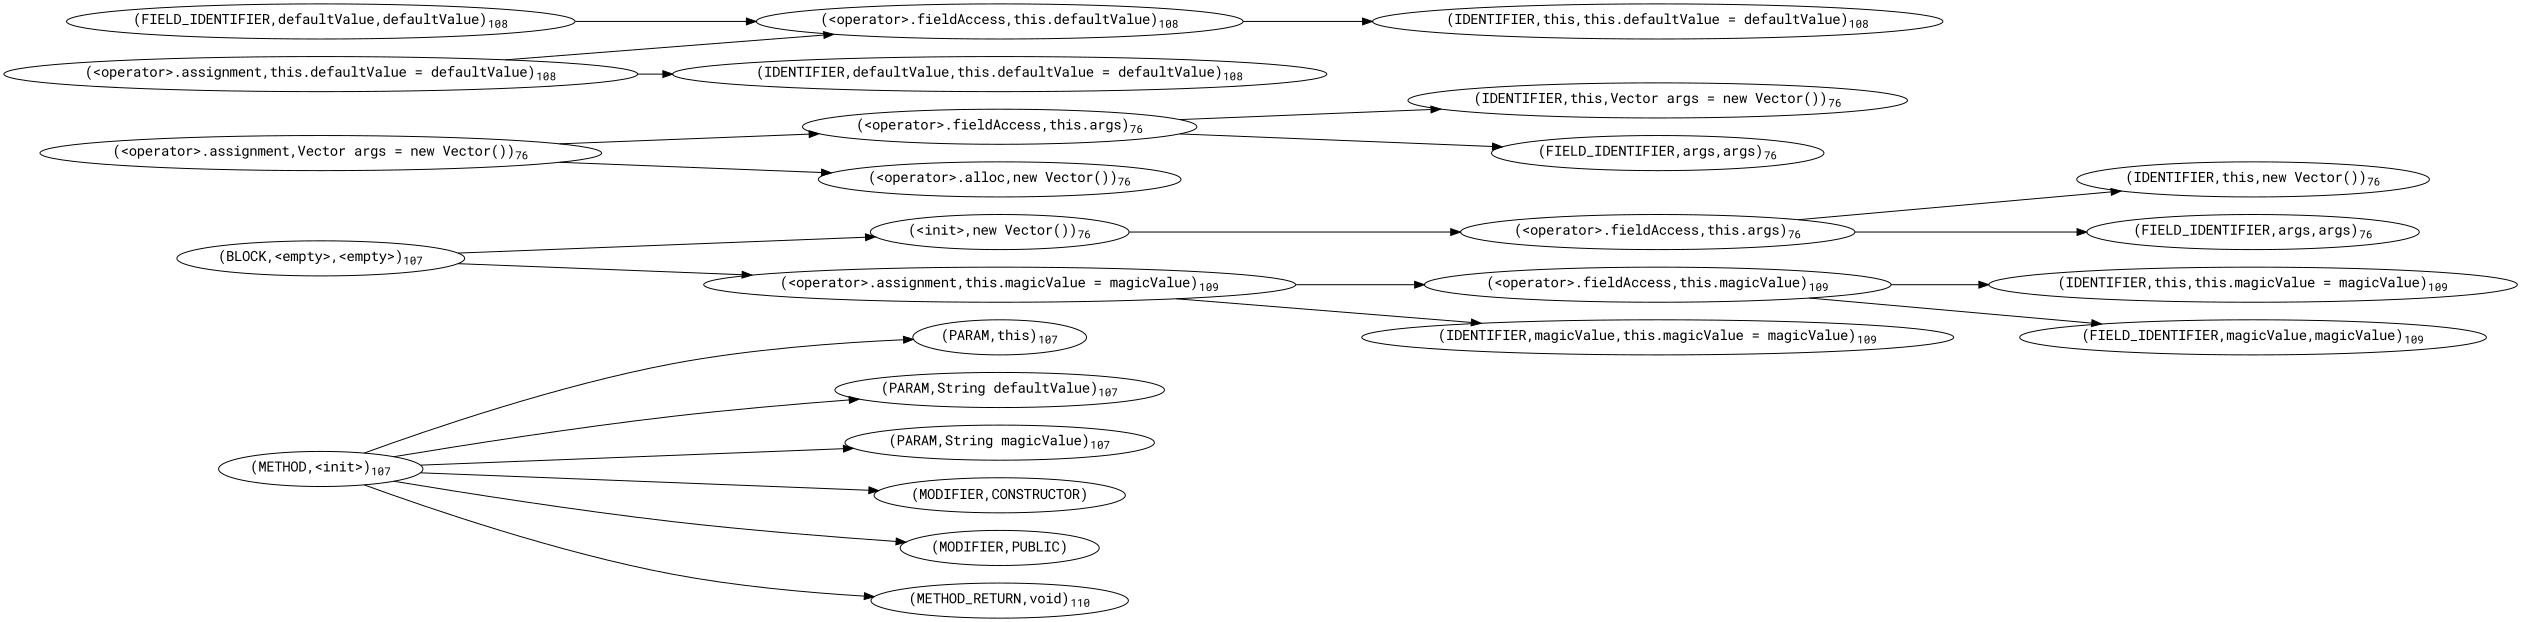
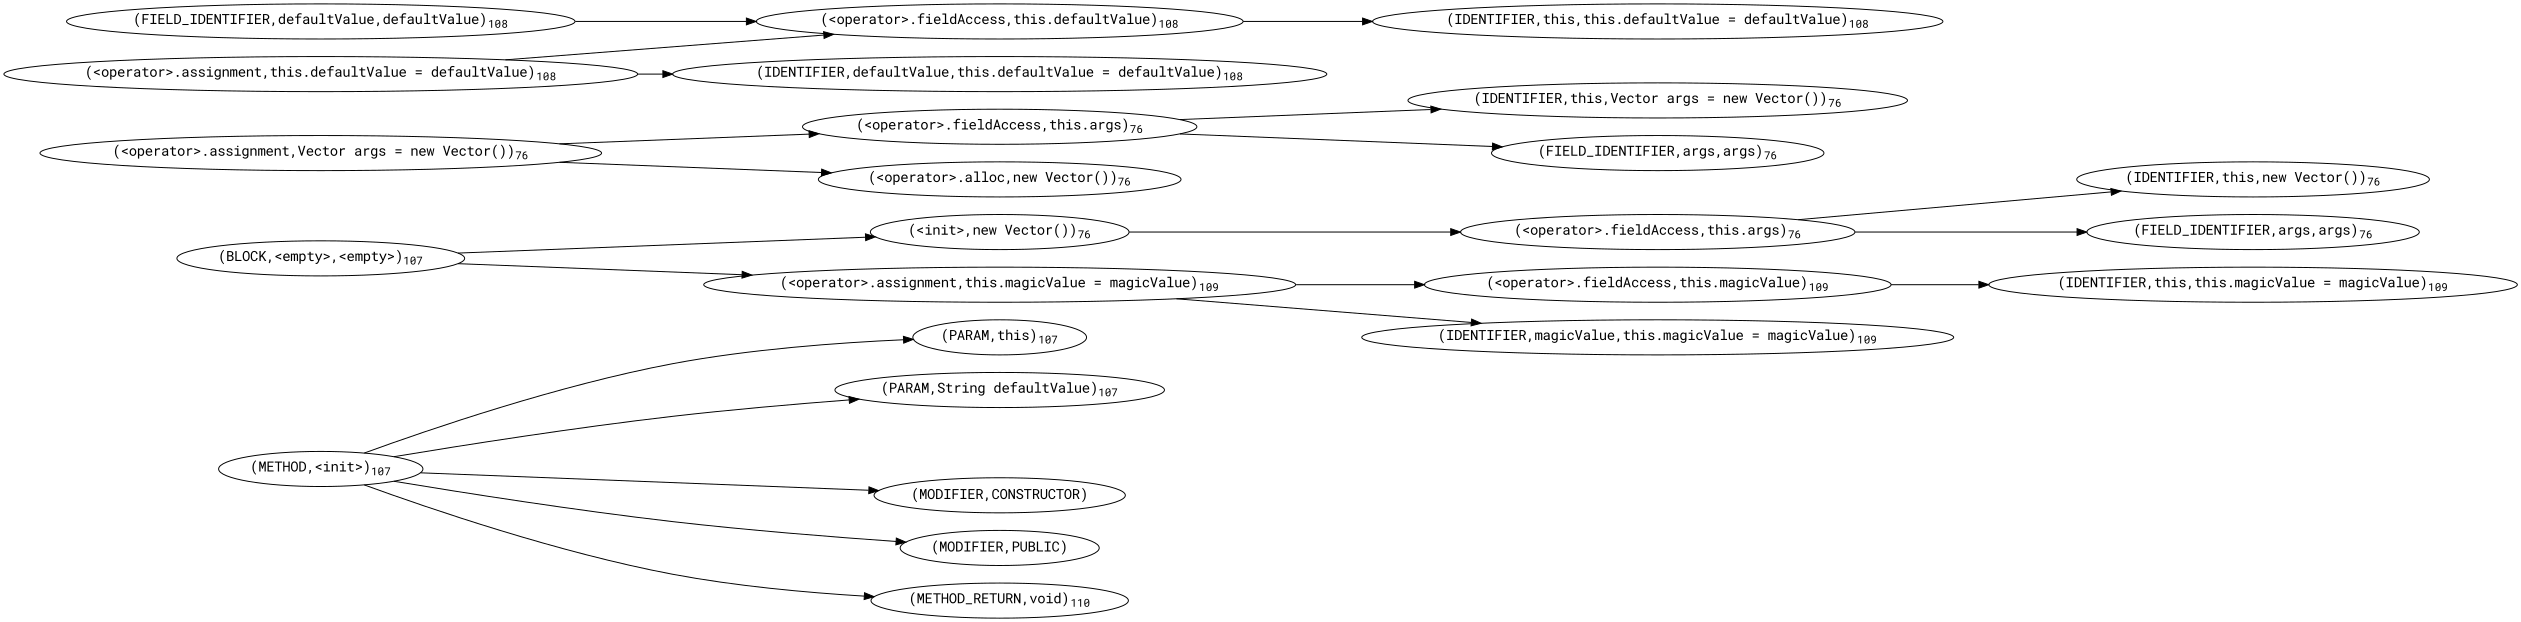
node "(FIELD_IDENTIFIER,magicValue,magicValue)": removed
node "(PARAM,String magicValue)": removed
